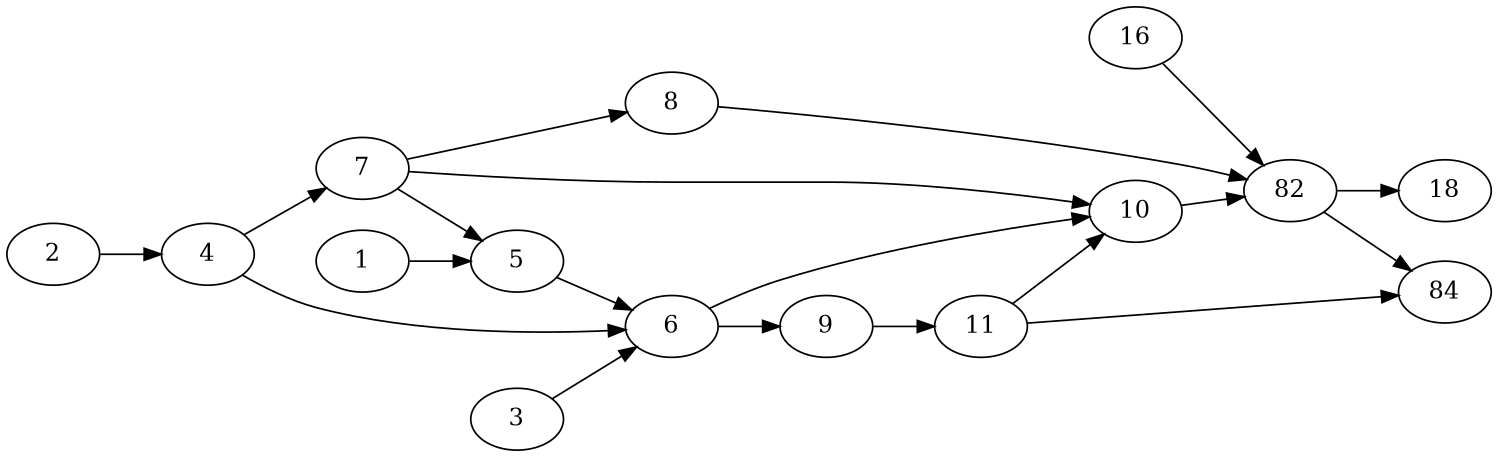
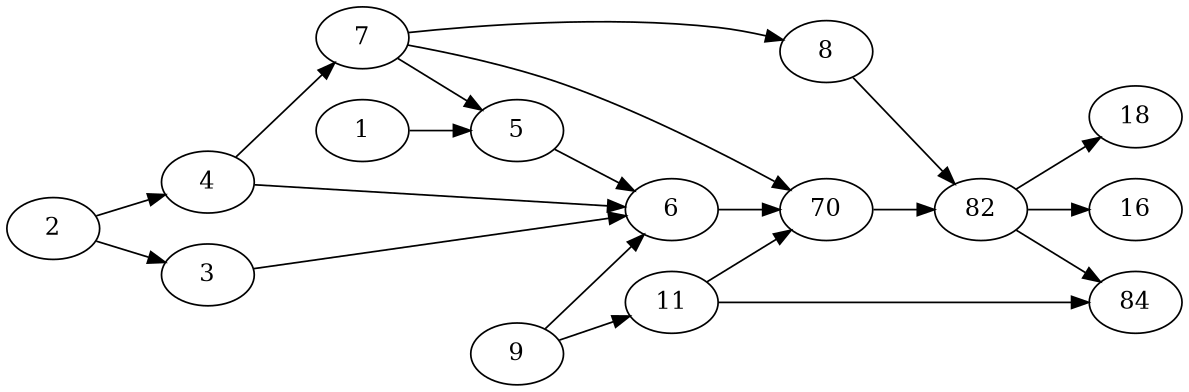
edge "16" -> "82": reversed
node "10": label "10" -> "70"
edge "2" -> "3": added
edge "6" -> "9": reversed
